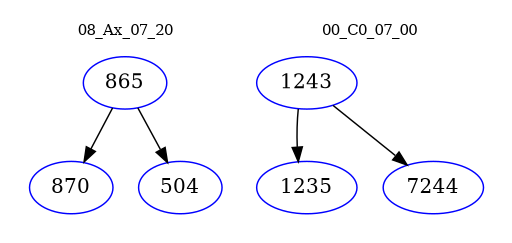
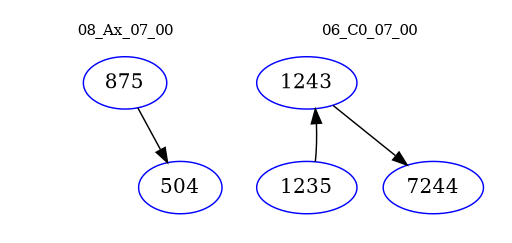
cluster "08_Ax_07_20": label "08_Ax_07_20" -> "08_Ax_07_00"
cluster "00_C0_07_00": label "00_C0_07_00" -> "06_C0_07_00"
node "865": label "865" -> "875"
edge "1243" -> "1235": reversed
node "870": removed
